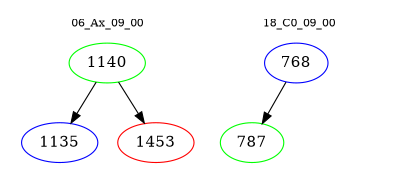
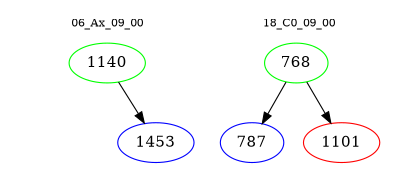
node "768": color blue -> green
node "1135": removed
node "1453": color red -> blue
node "787": color green -> blue
node "1101": added
